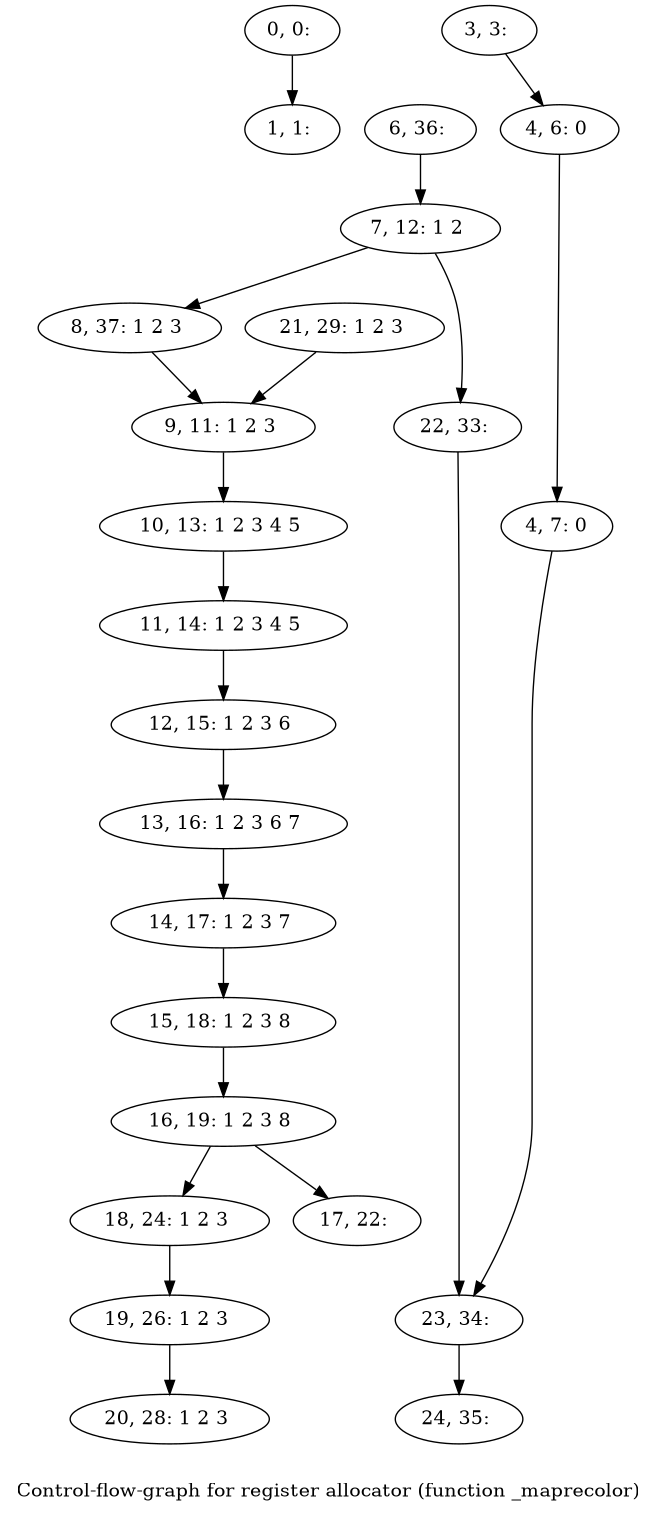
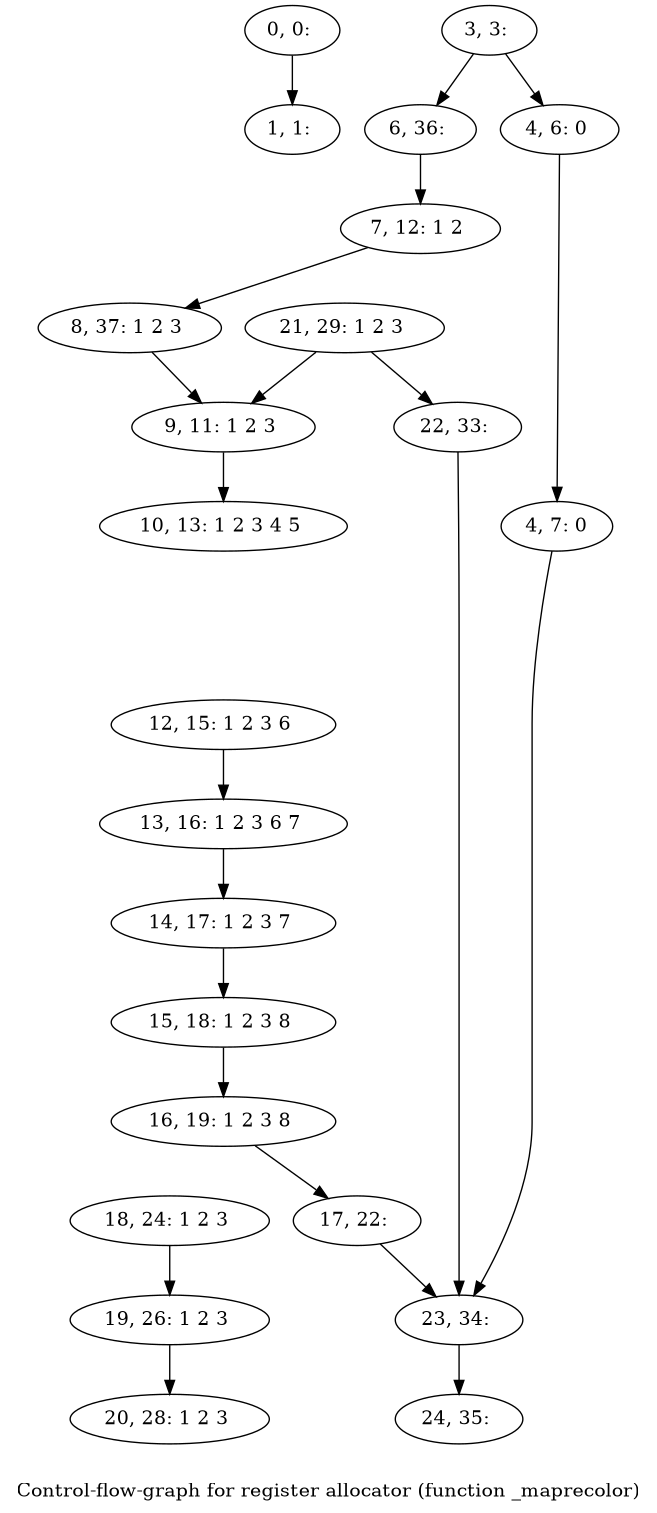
edge "3, 3:" -> "6, 36:": added
edge "7, 12: 1 2" -> "22, 33:": now "21, 29: 1 2 3" -> "22, 33:"
node "11, 14: 1 2 3 4 5": removed
edge "16, 19: 1 2 3 8" -> "18, 24: 1 2 3": removed
edge "17, 22:" -> "23, 34:": added
